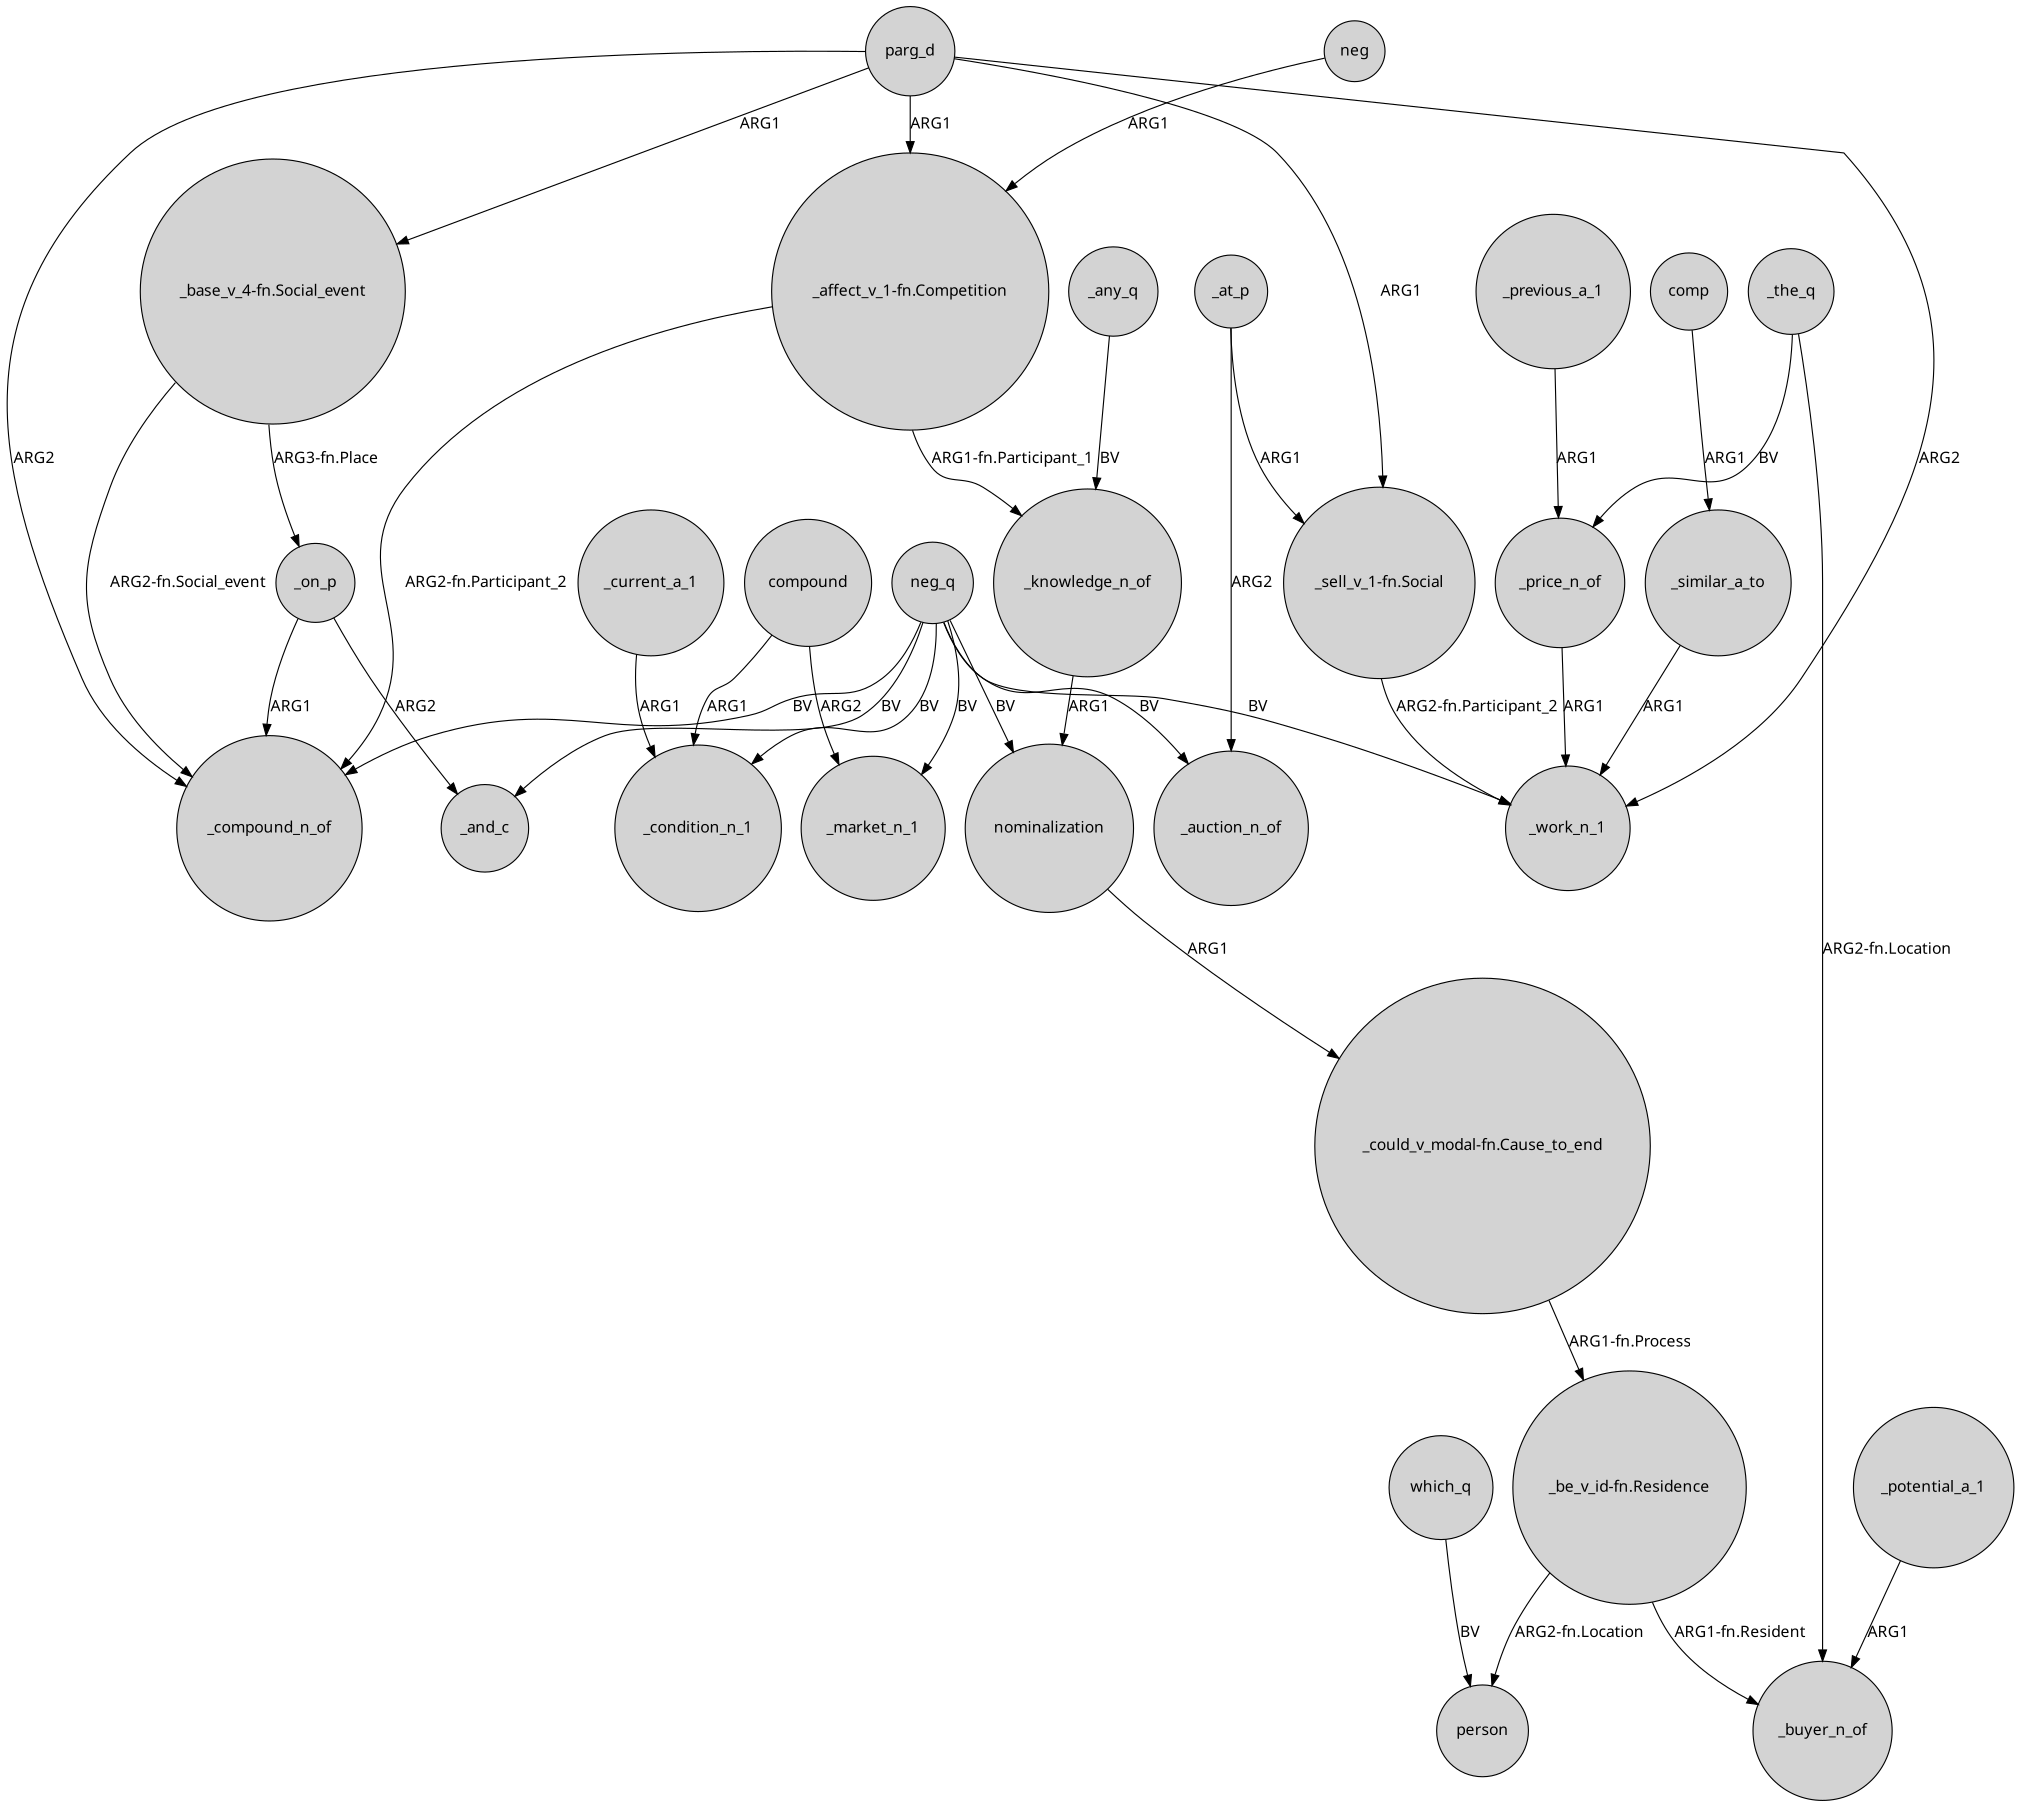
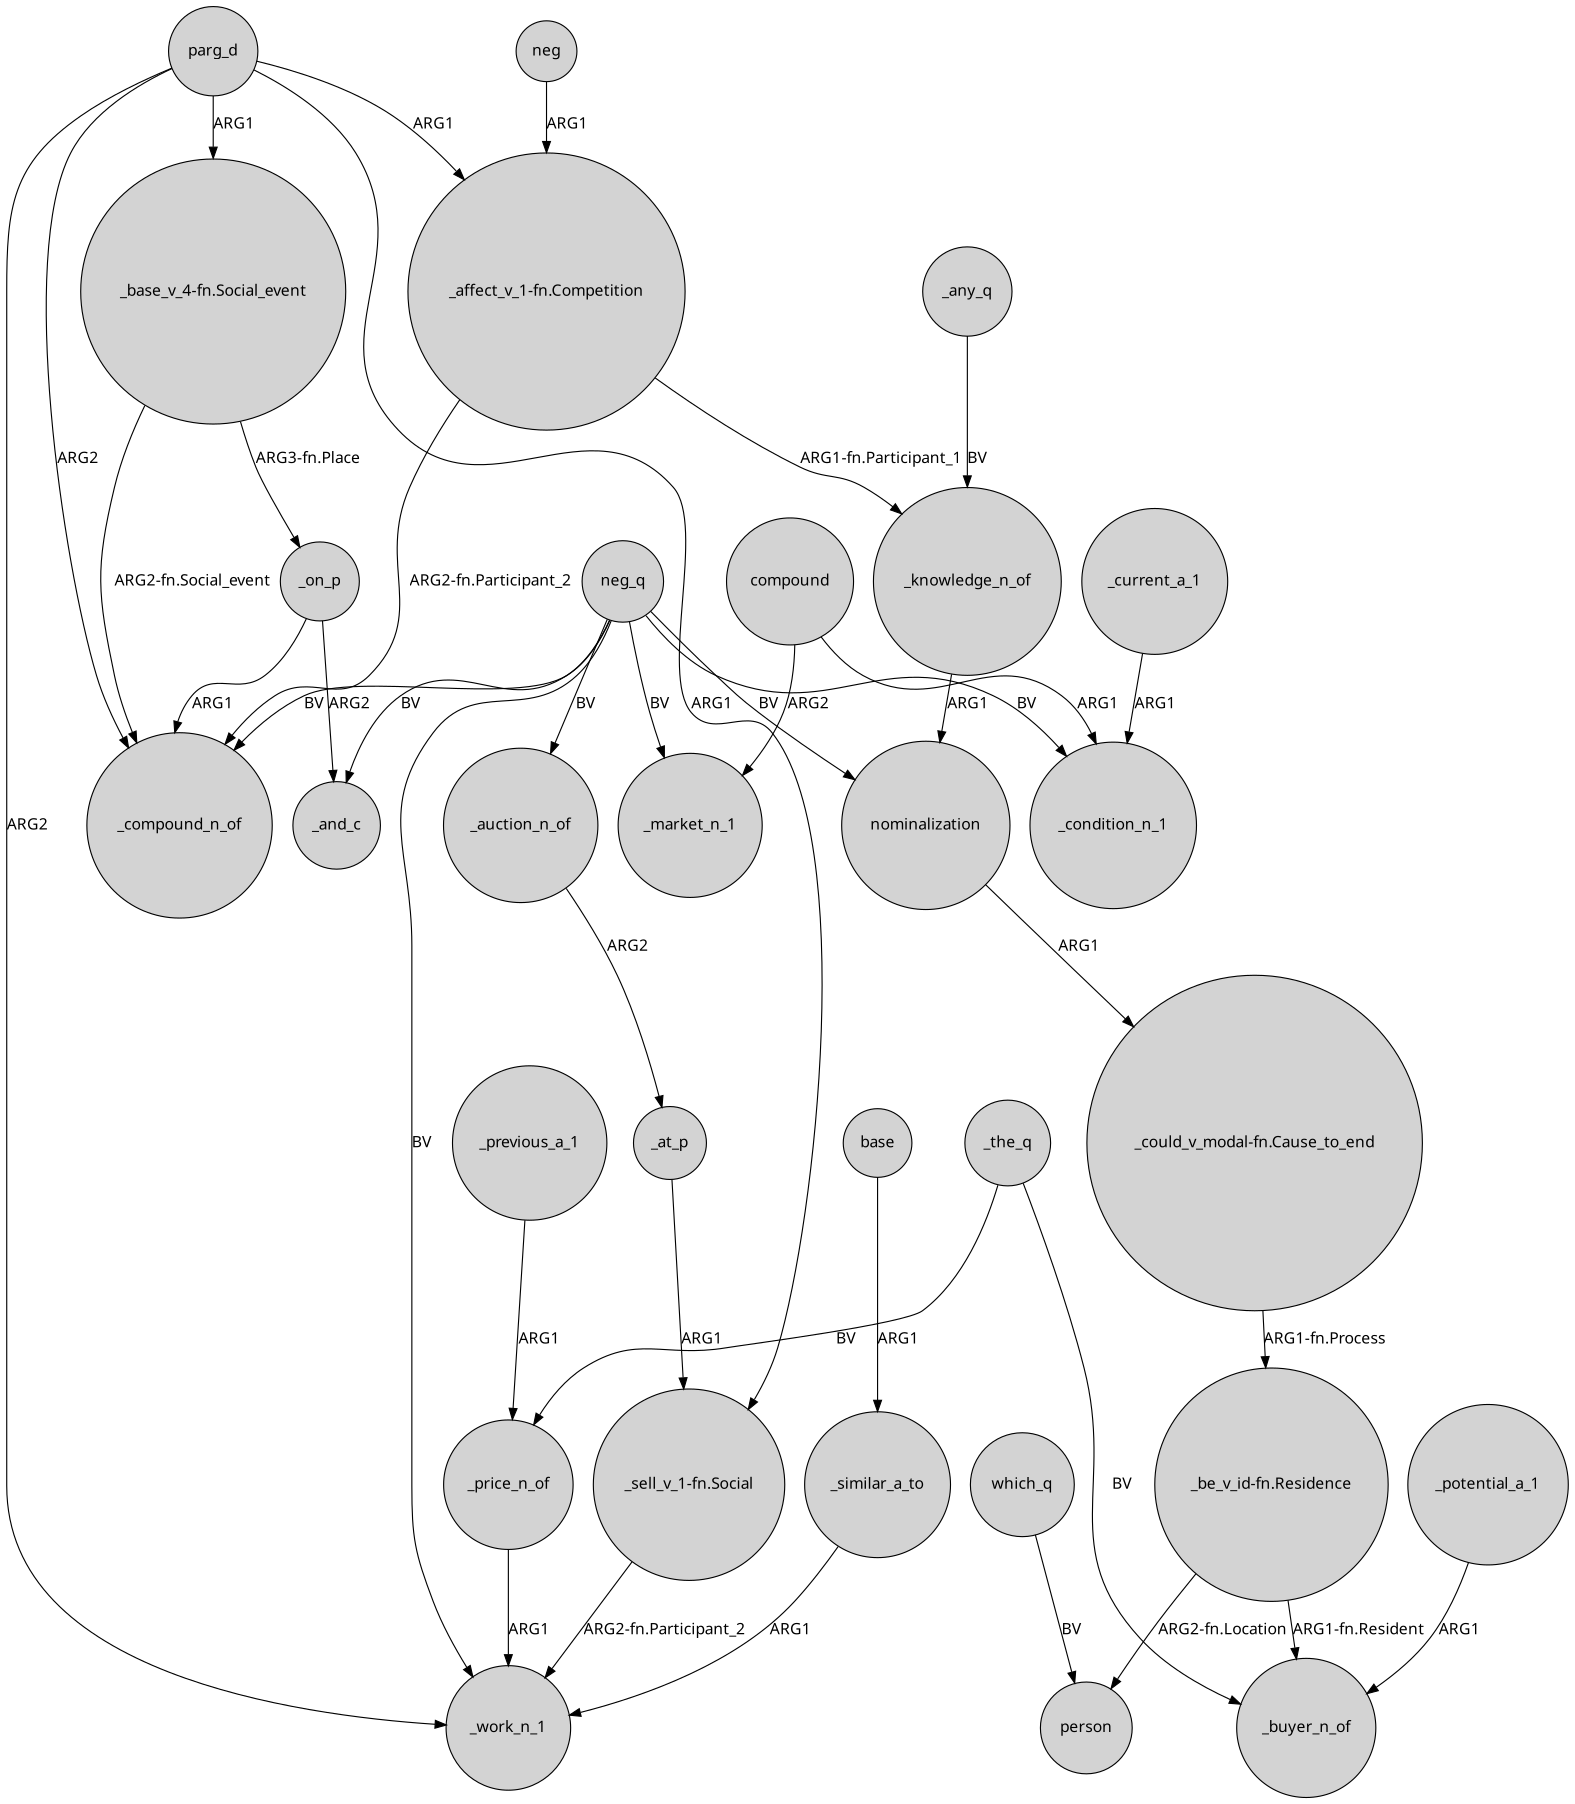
node "comp": label "comp" -> "base"
edge "_at_p" -> "_auction_n_of": reversed
edge "_the_q" -> "_buyer_n_of": label "ARG2-fn.Location" -> "BV"
